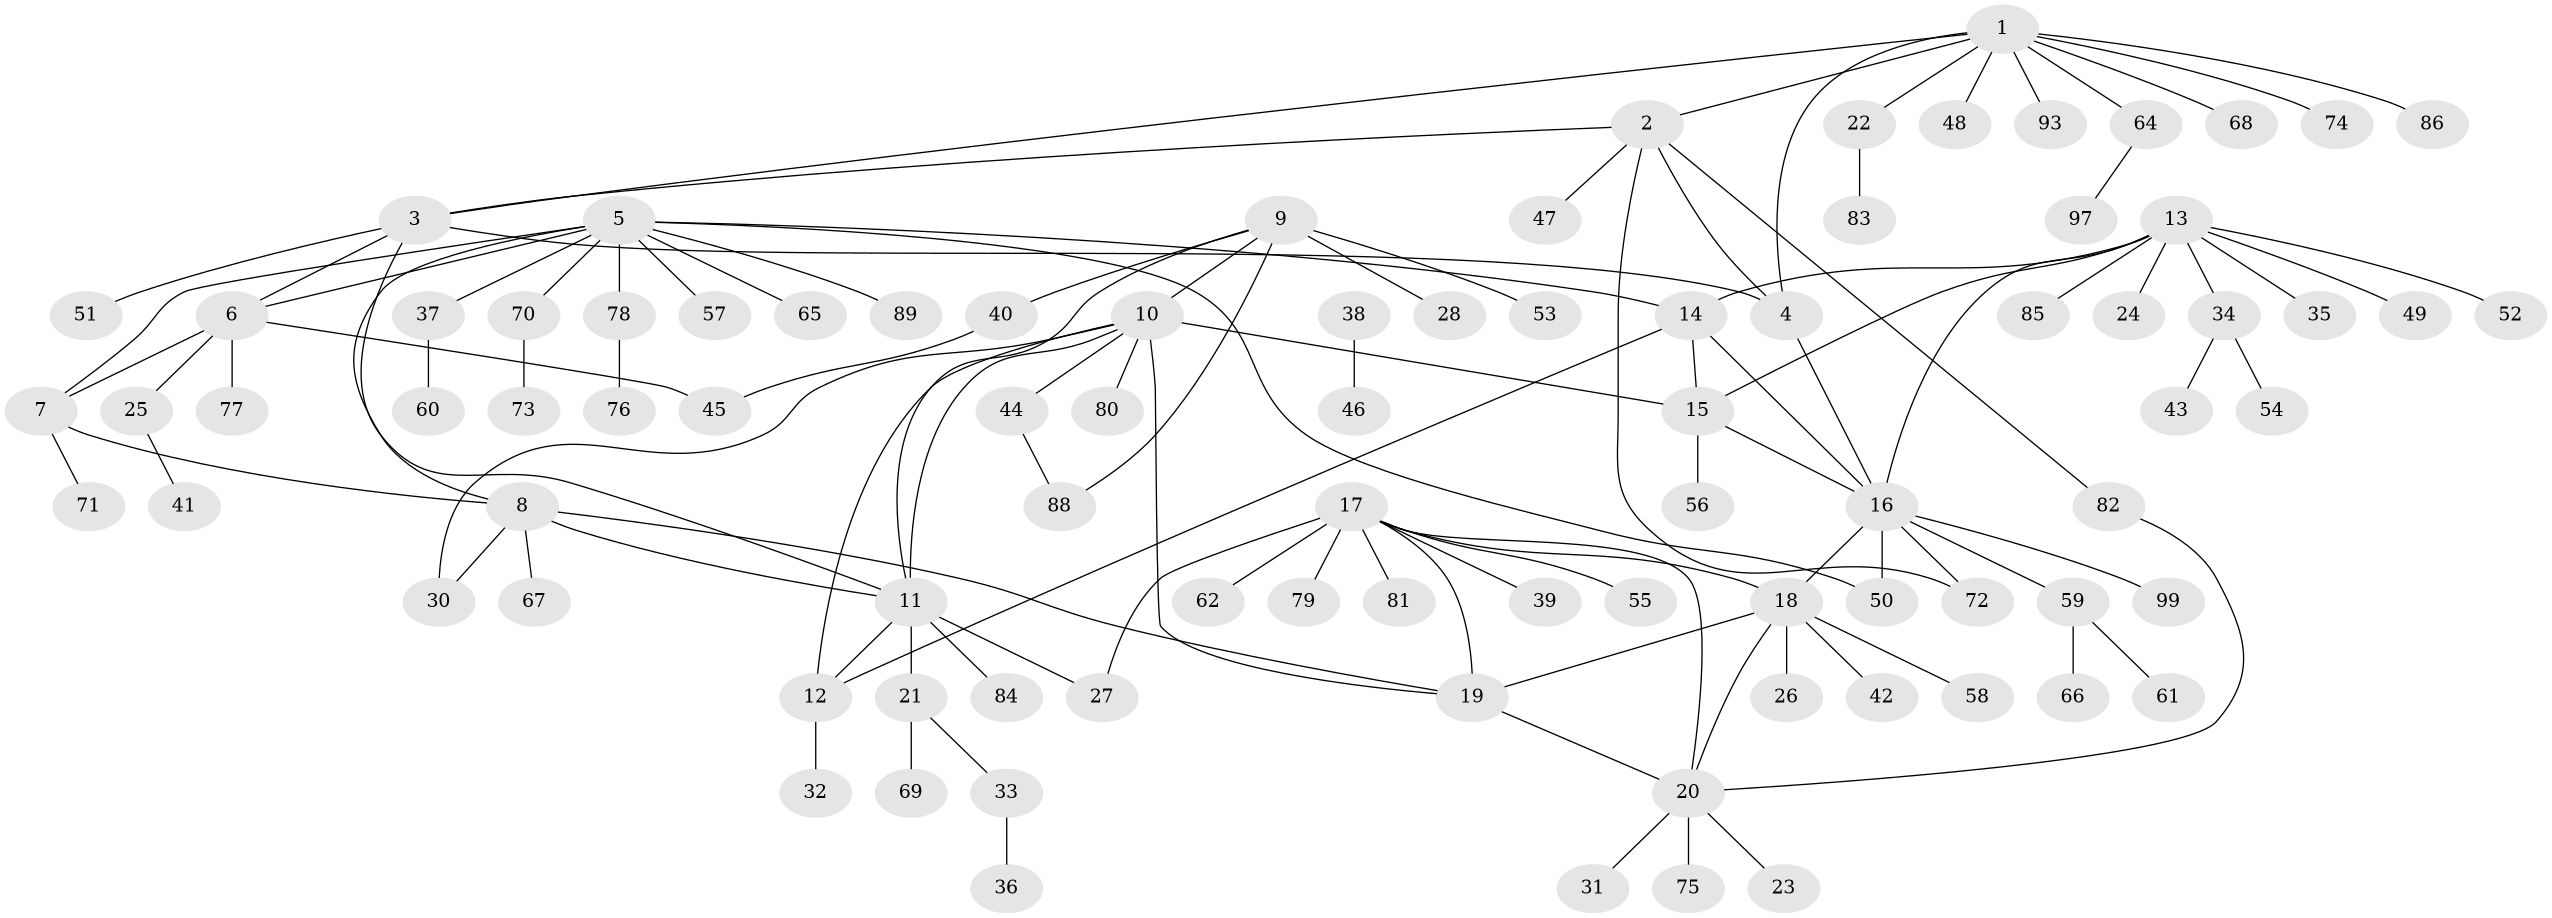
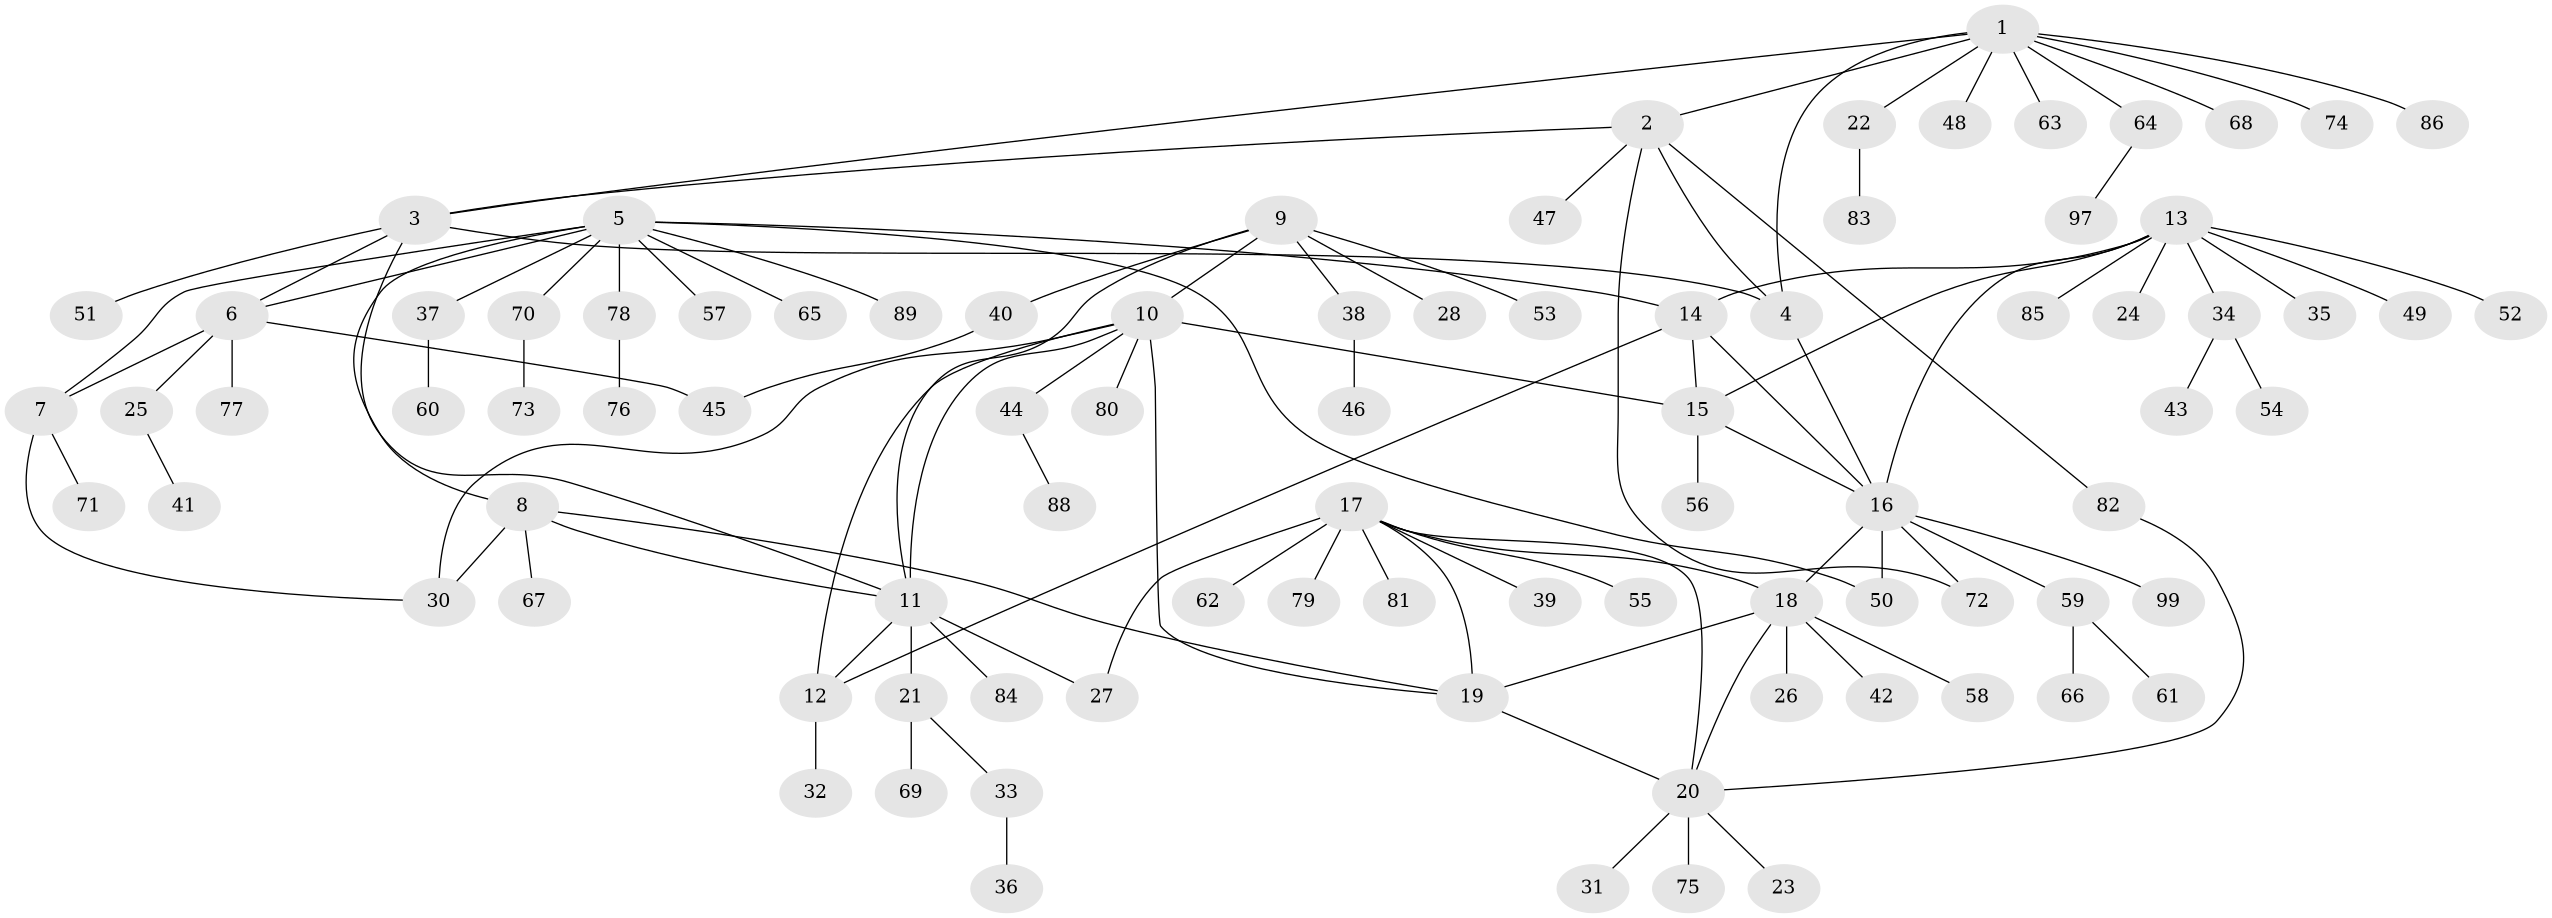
node "93": label "93" -> "63"
edge "9" -- "88": now "9" -- "38"
edge "7" -- "8": now "7" -- "30"
